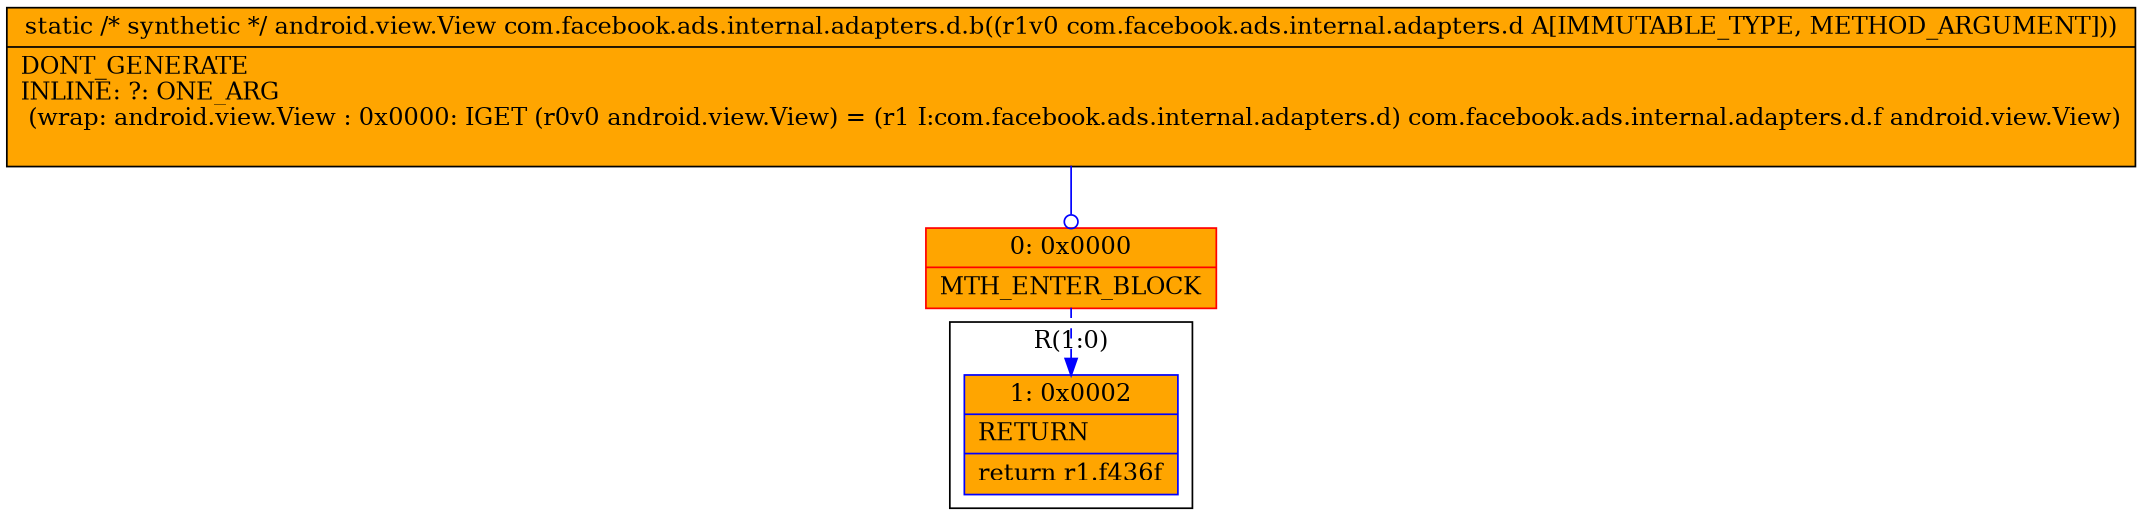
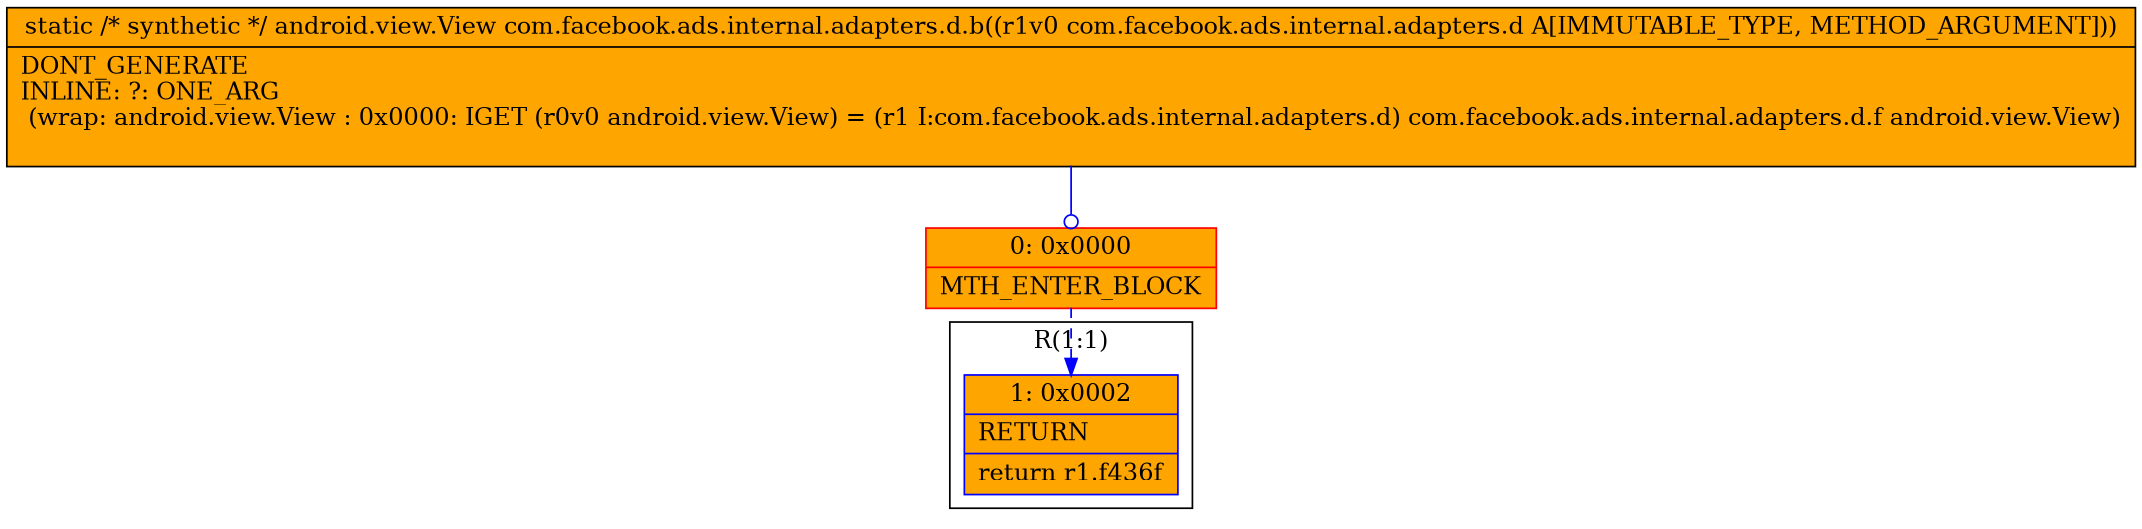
cluster "R(1:0)": label "R(1:0)" -> "R(1:1)"
